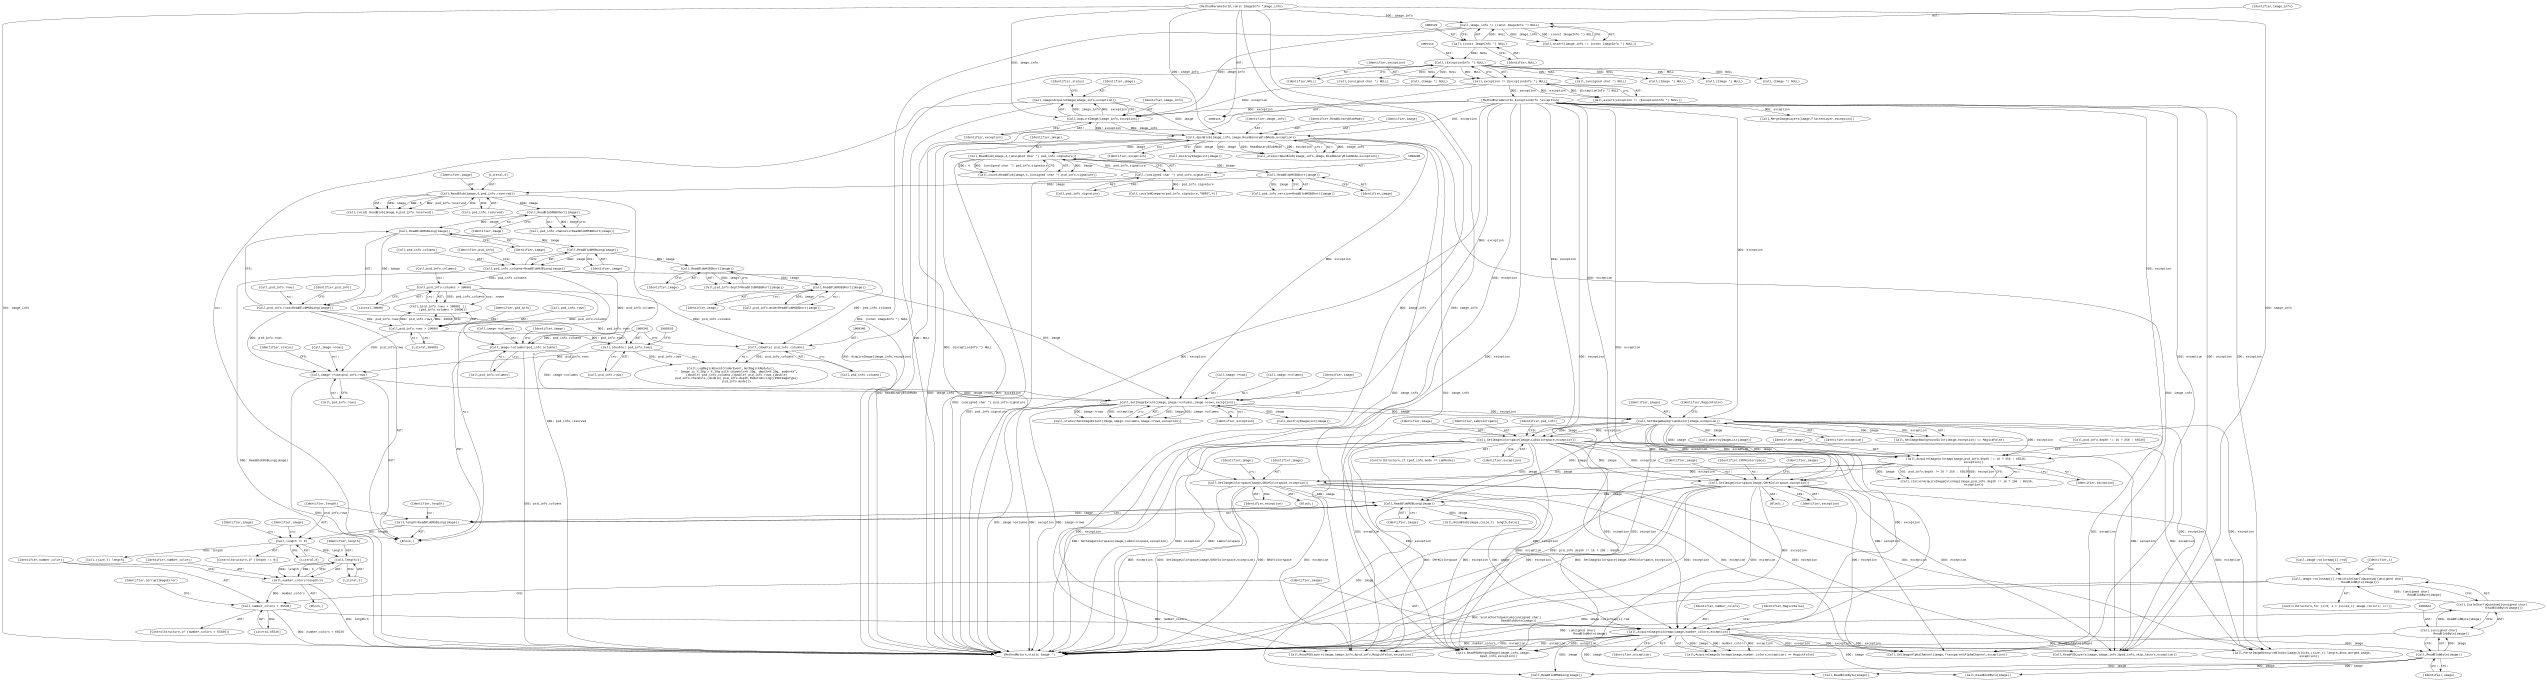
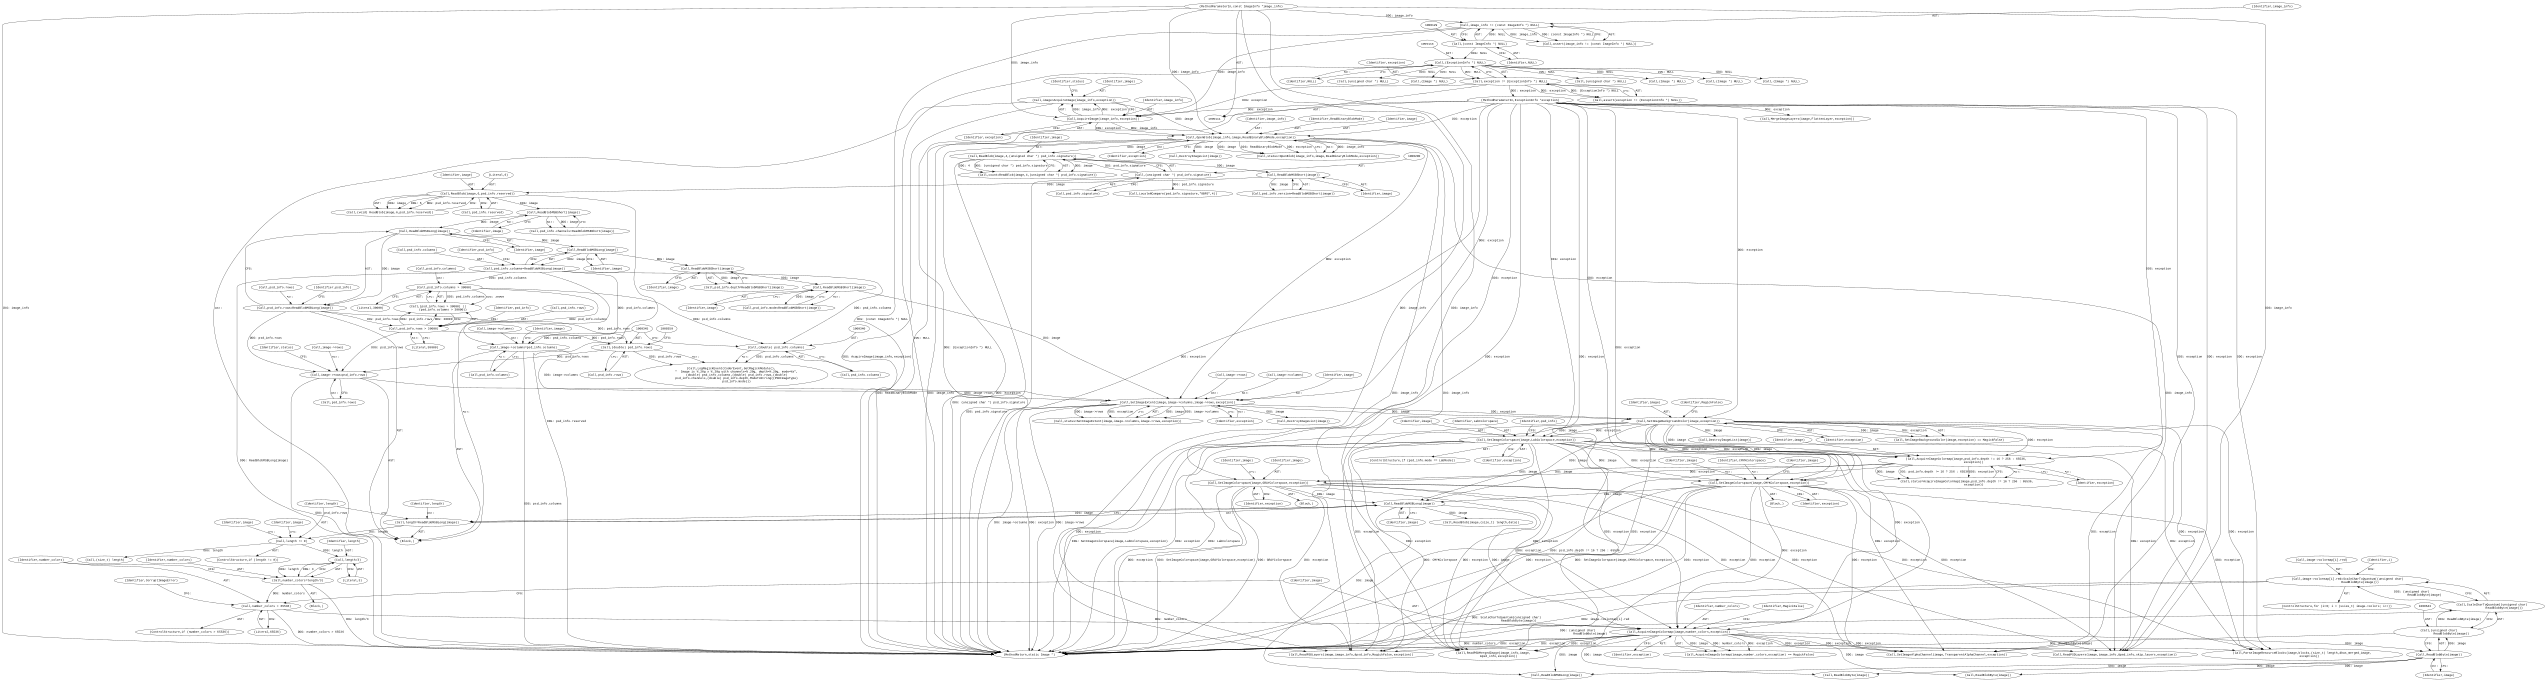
node "(Call,psd_info.depth != 16 ? 256 : 65536)": removed
node "(Literal,0)": removed
